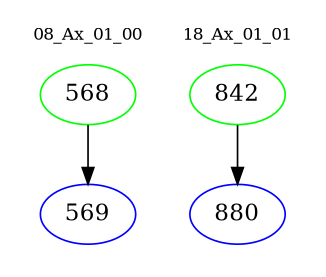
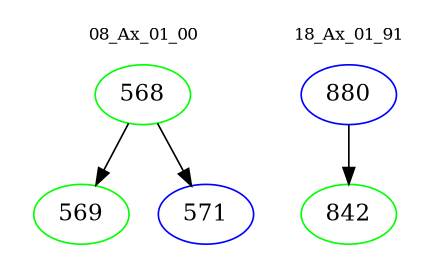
cluster "18_Ax_01_01": label "18_Ax_01_01" -> "18_Ax_01_91"
edge "842" -> "880": reversed
node "569": color blue -> green
node "571": added
